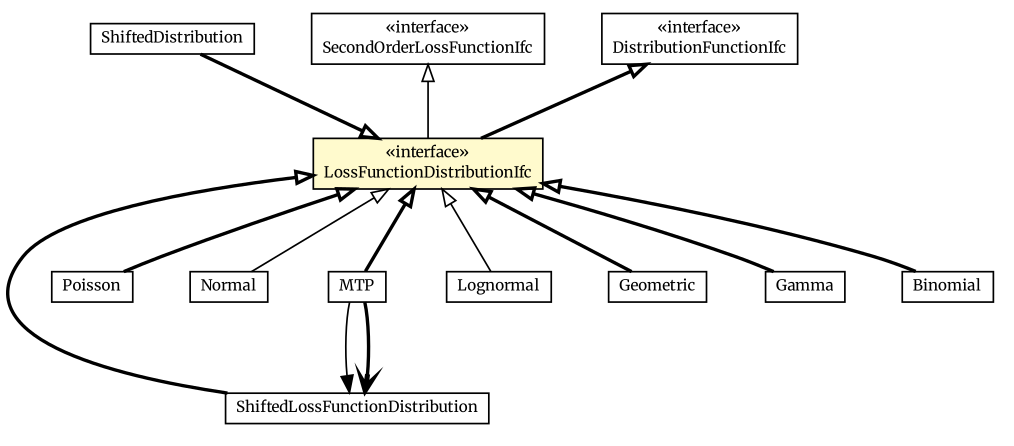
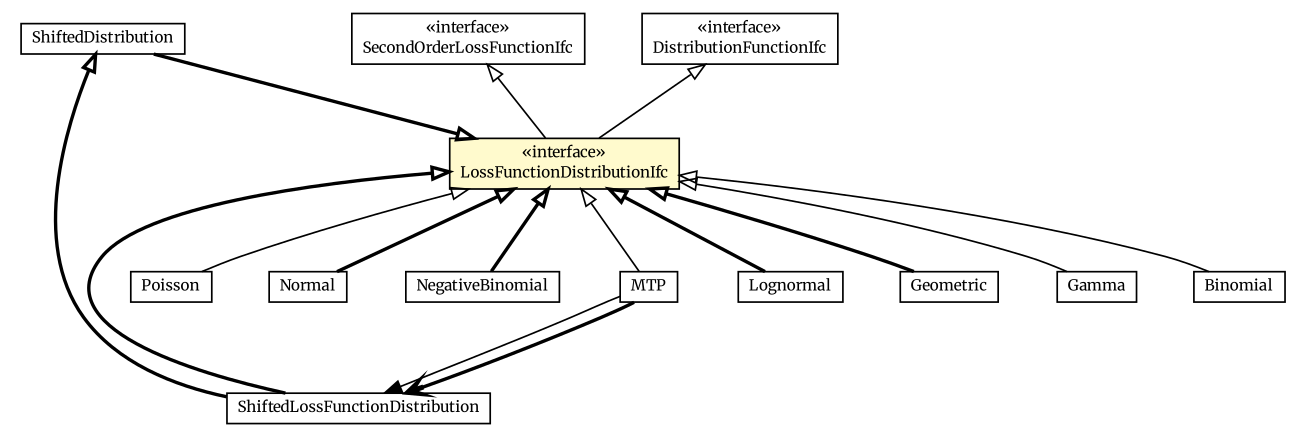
edge "LossFunctionDistributionIfc" -> "DistributionFunctionIfc": style bold -> solid
edge "Binomial" -> "LossFunctionDistributionIfc": style bold -> solid
edge "Gamma" -> "LossFunctionDistributionIfc": style bold -> solid
edge "Poisson" -> "LossFunctionDistributionIfc": style bold -> solid
edge "Normal" -> "LossFunctionDistributionIfc": style solid -> bold
edge "MTP" -> "LossFunctionDistributionIfc": style bold -> solid
edge "Lognormal" -> "LossFunctionDistributionIfc": style solid -> bold
edge "ShiftedLossFunctionDistribution" -> "ShiftedDistribution": added
node "NegativeBinomial": added
